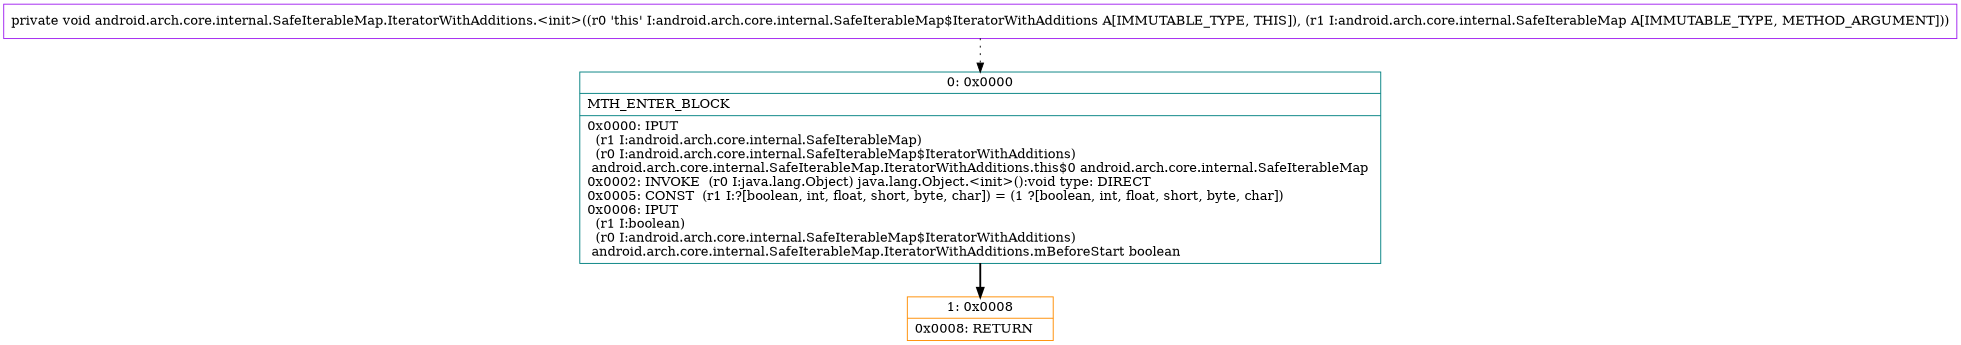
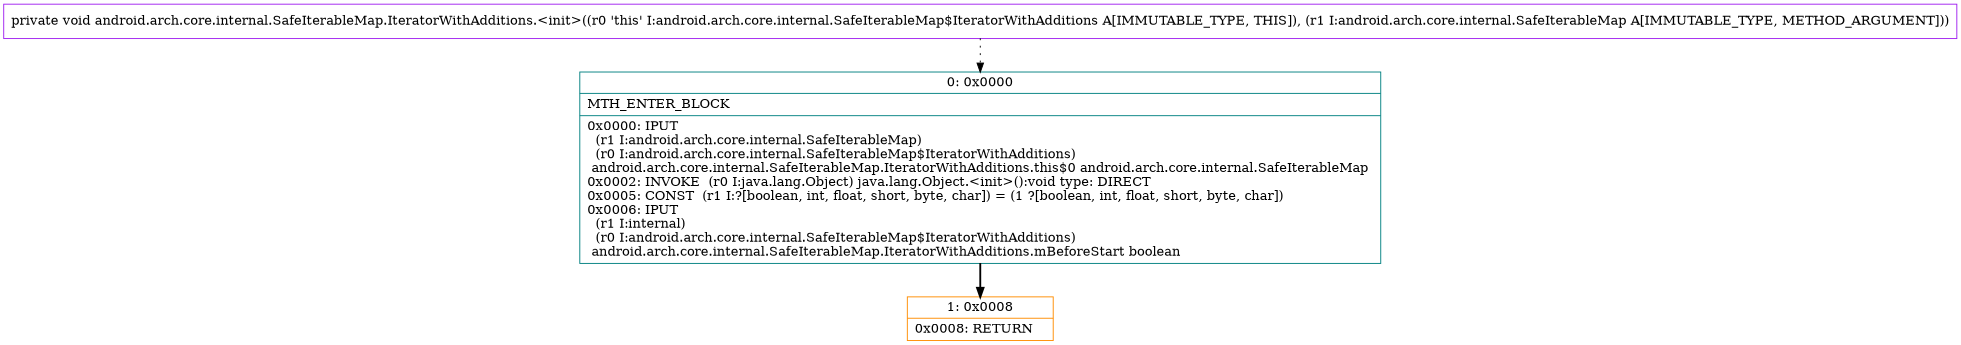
node "0: 0x0000": text "(r1 I:boolean)" -> "(r1 I:internal)"
